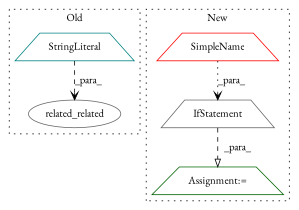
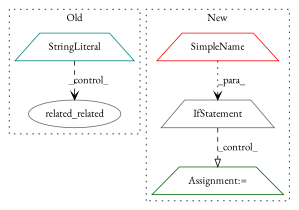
edge "StringLiteral" -> "related_related": label "_para_" -> "_control_"
edge "IfStatement" -> "Assignment:=": label "_para_" -> "_control_"
